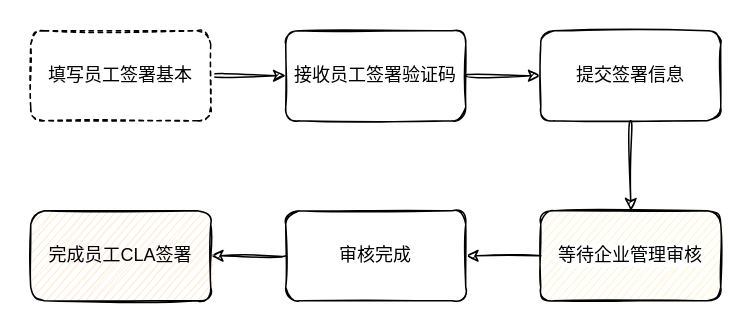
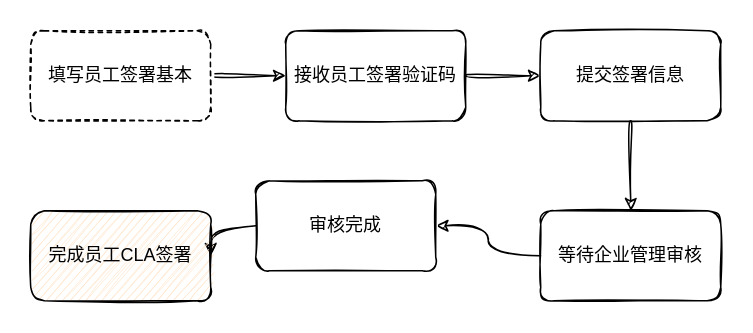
node "审核完成": moved (376, 256) -> (346, 226)
node "等待企业管理审核": fillcolor #fff2cc -> #ffffff
